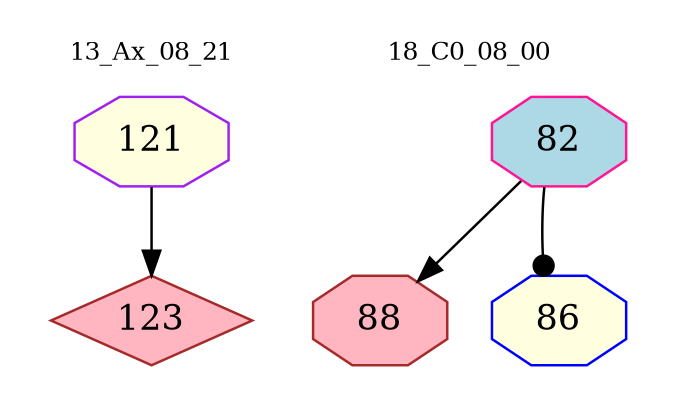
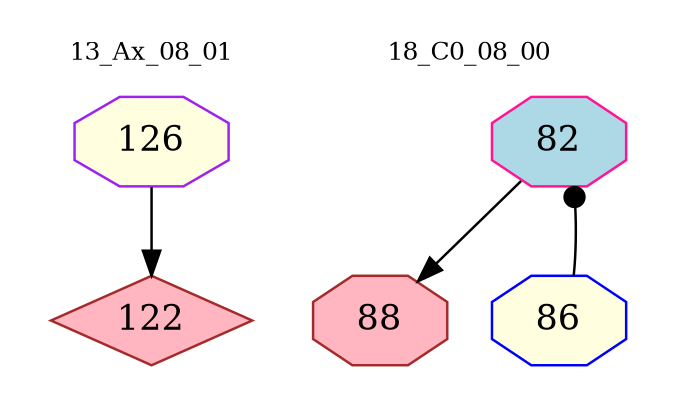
cluster "13_Ax_08_21": label "13_Ax_08_21" -> "13_Ax_08_01"
node "121": label "121" -> "126"
edge "82" -> "86": reversed
node "123": label "123" -> "122"
